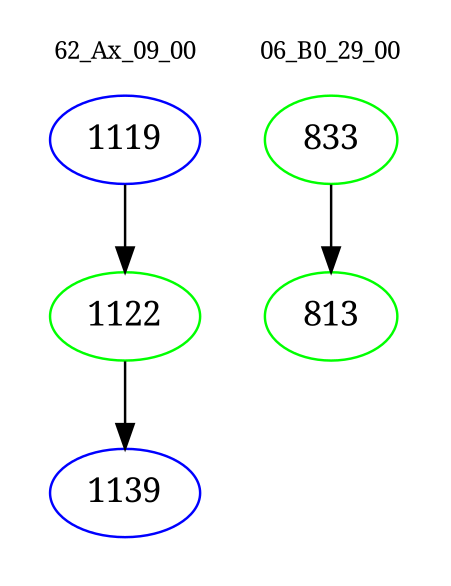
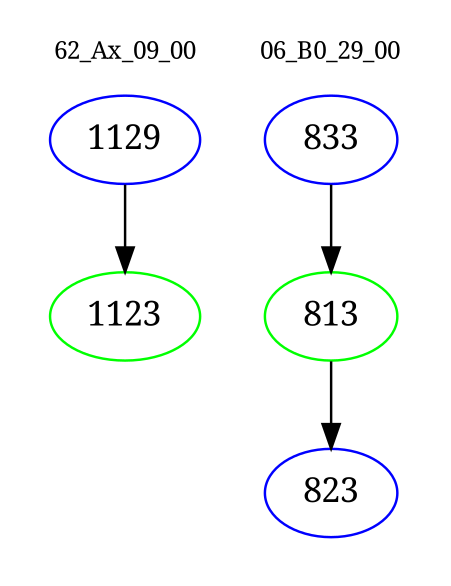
node "1119": label "1119" -> "1129"
node "833": color green -> blue
node "1122": label "1122" -> "1123"
node "1139": removed
node "823": added
